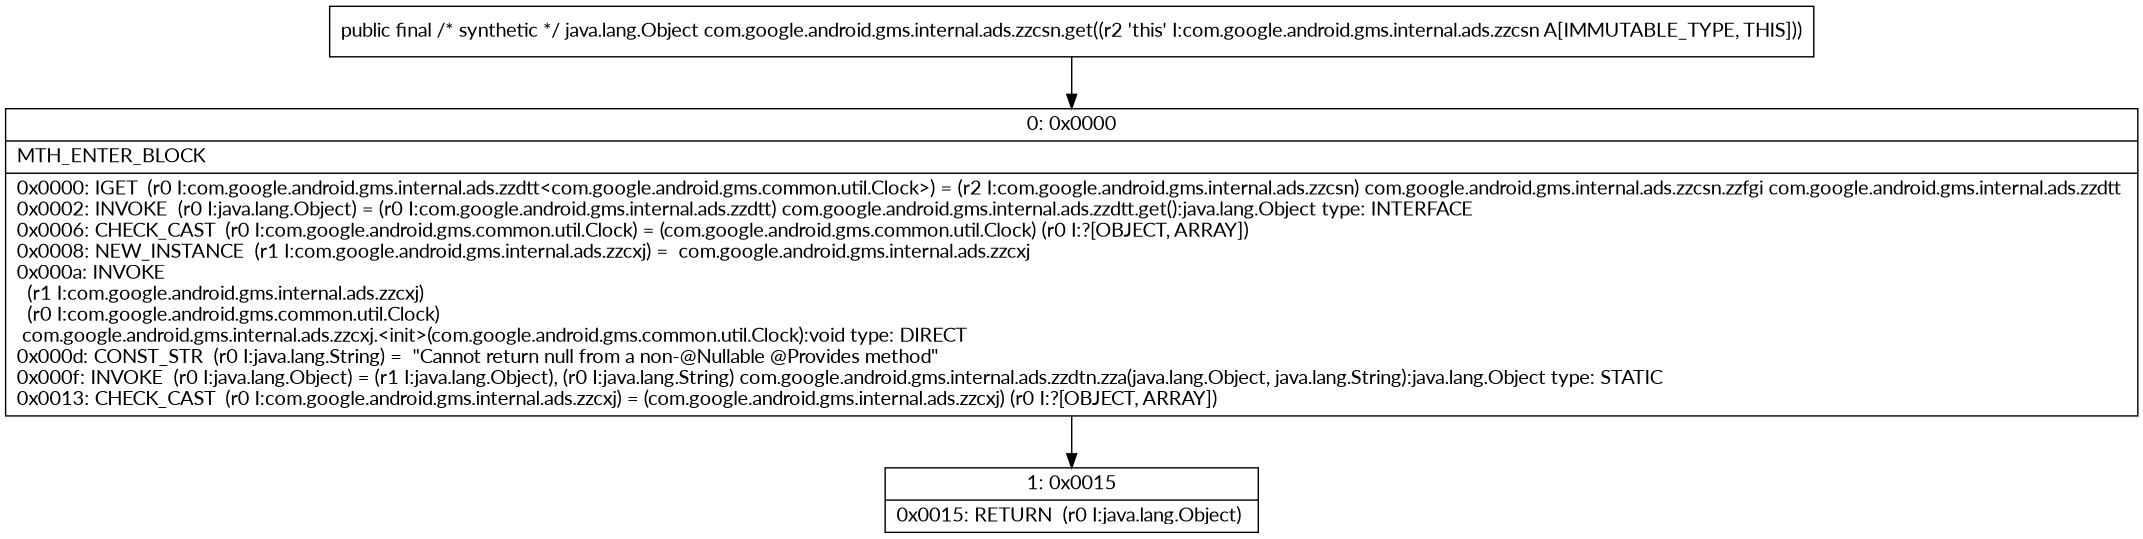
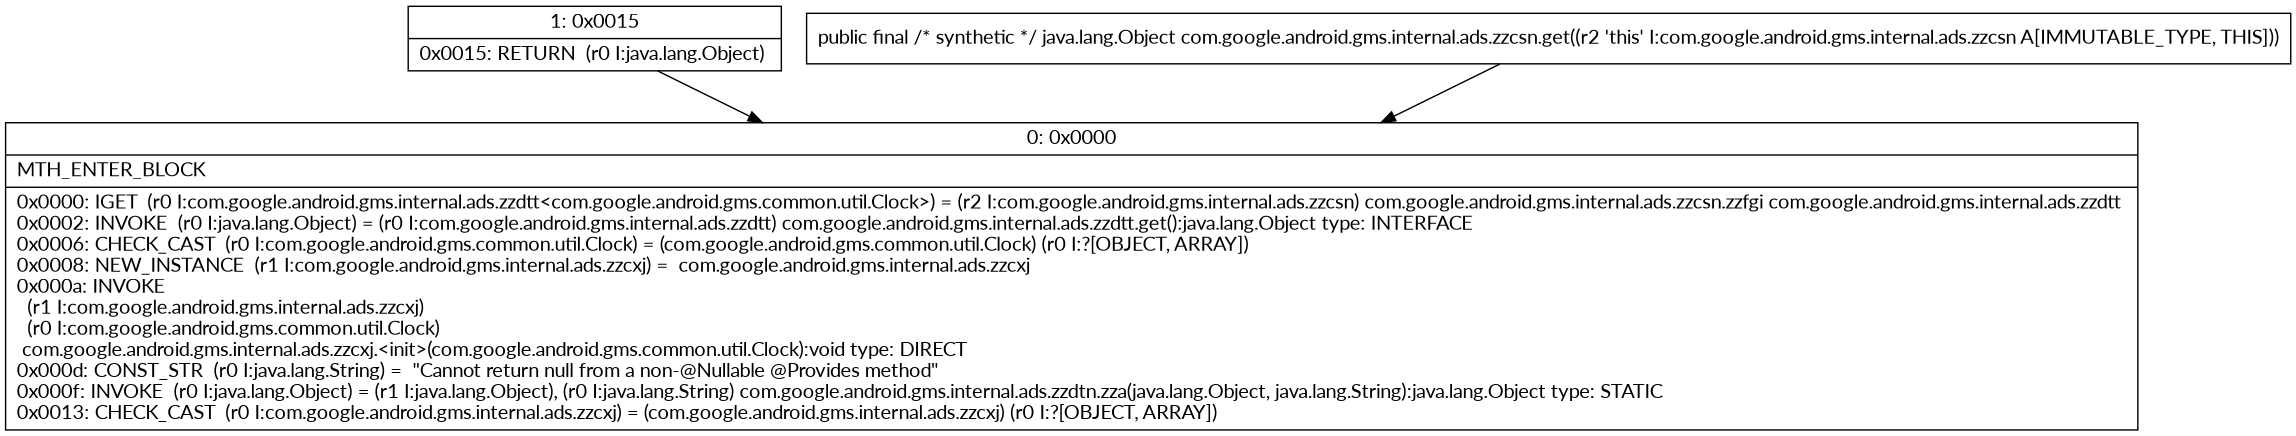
edge "0: 0x0000" -> "1: 0x0015": reversed
